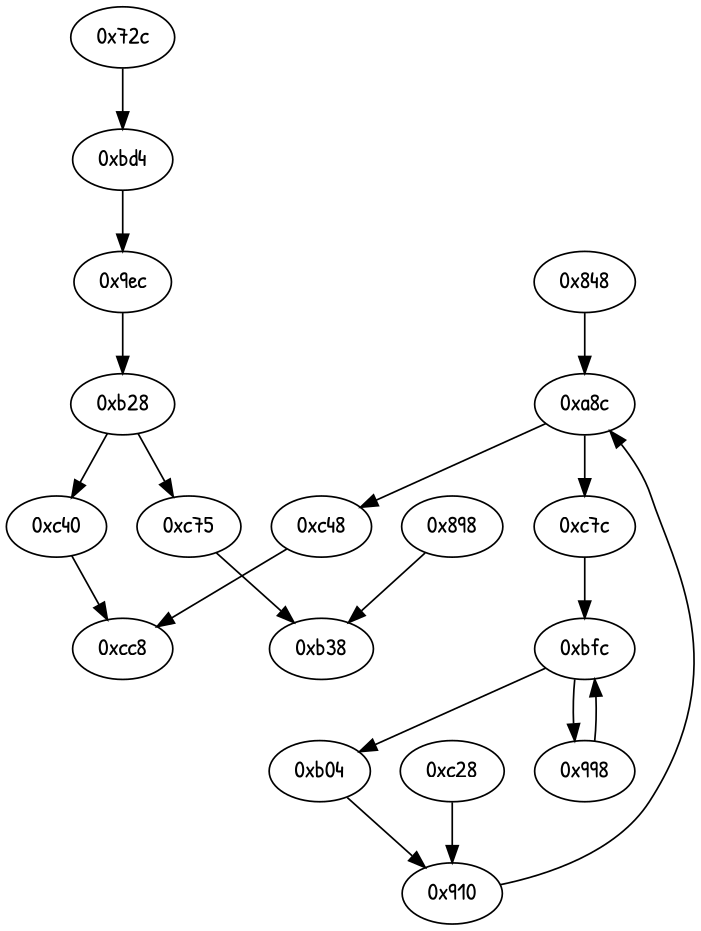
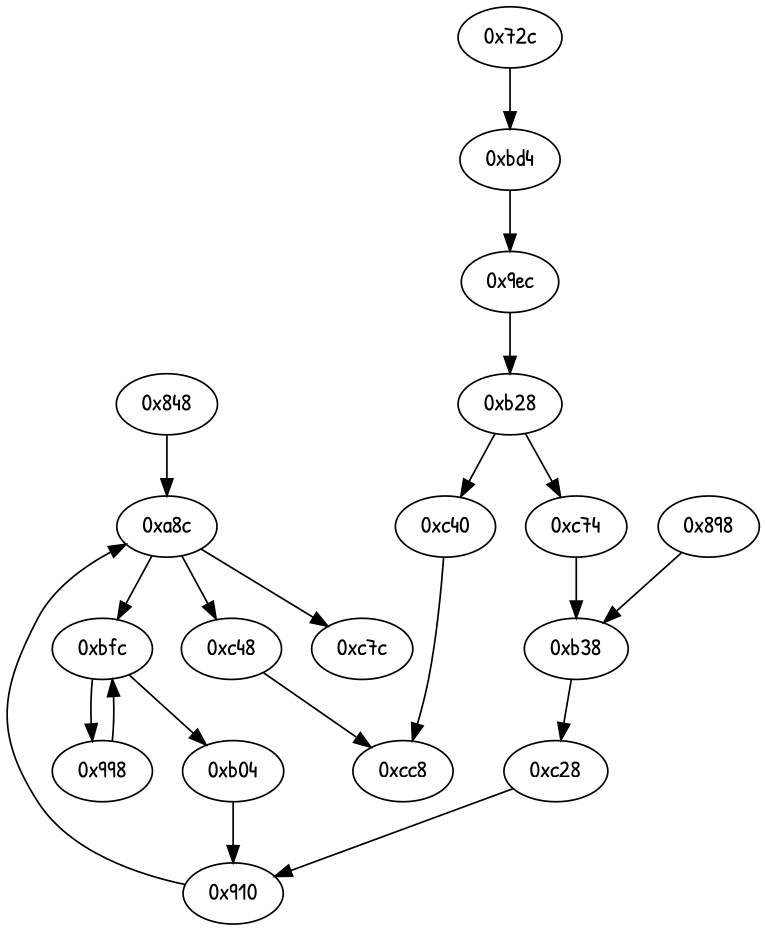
node "0xc75": label "0xc75" -> "0xc74"
edge "0xc7c" -> "0xbfc": now "0xa8c" -> "0xbfc"
edge "0xb38" -> "0xc28": added
